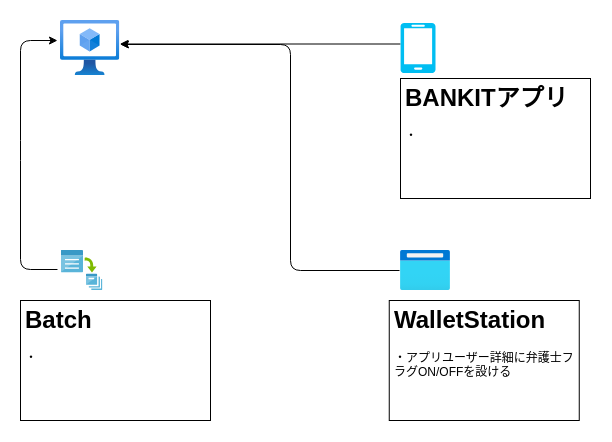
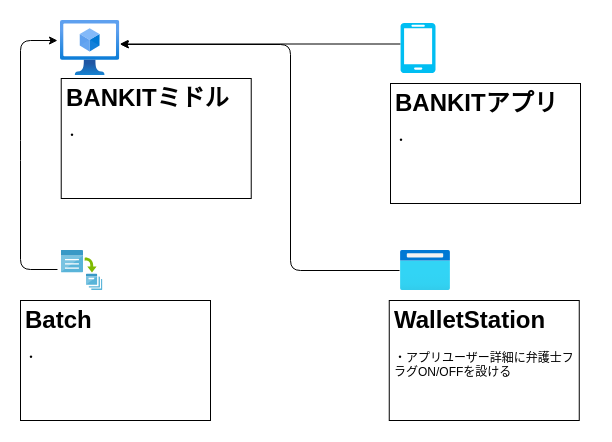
node "BANKITミドル・": added
node "BANKITアプリ・": moved (496, 139) -> (486, 144)
